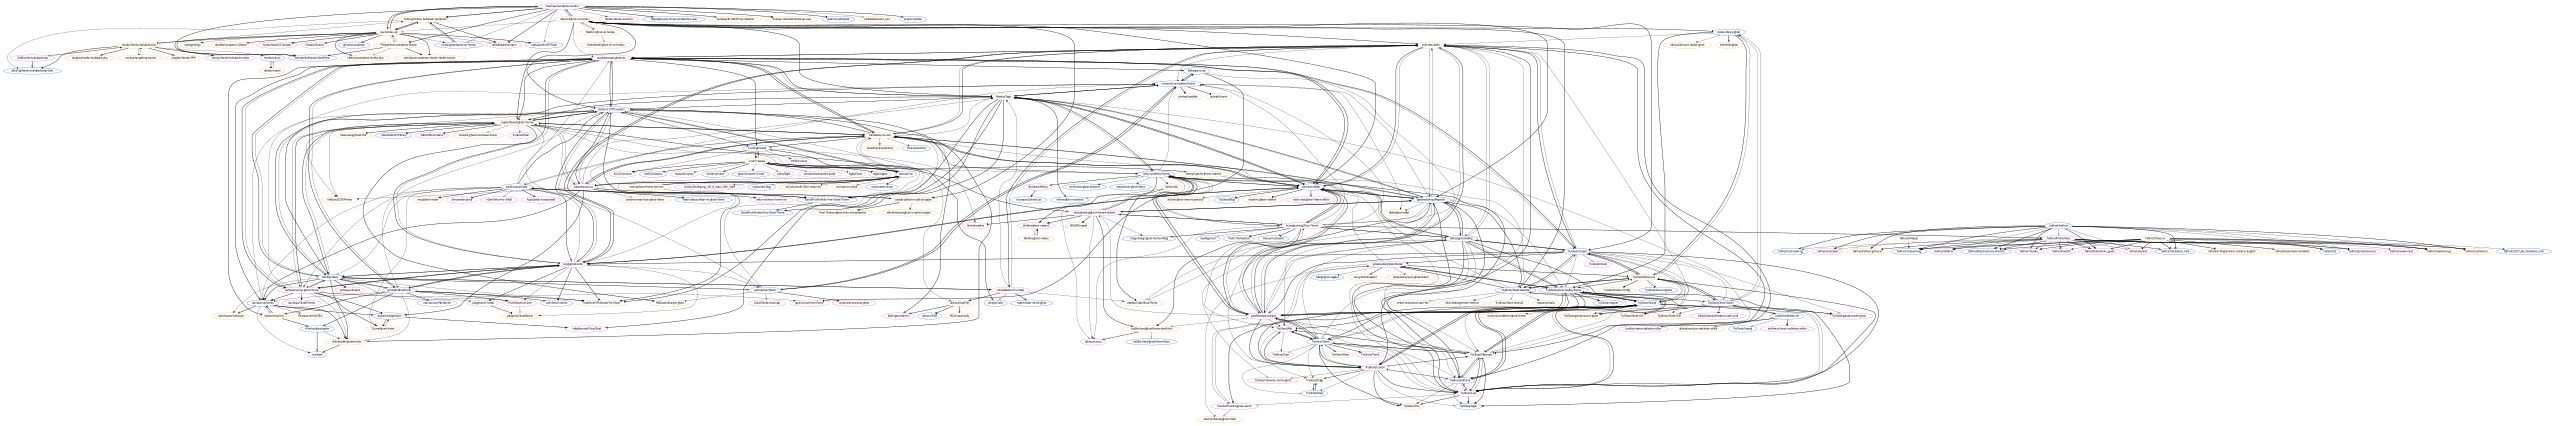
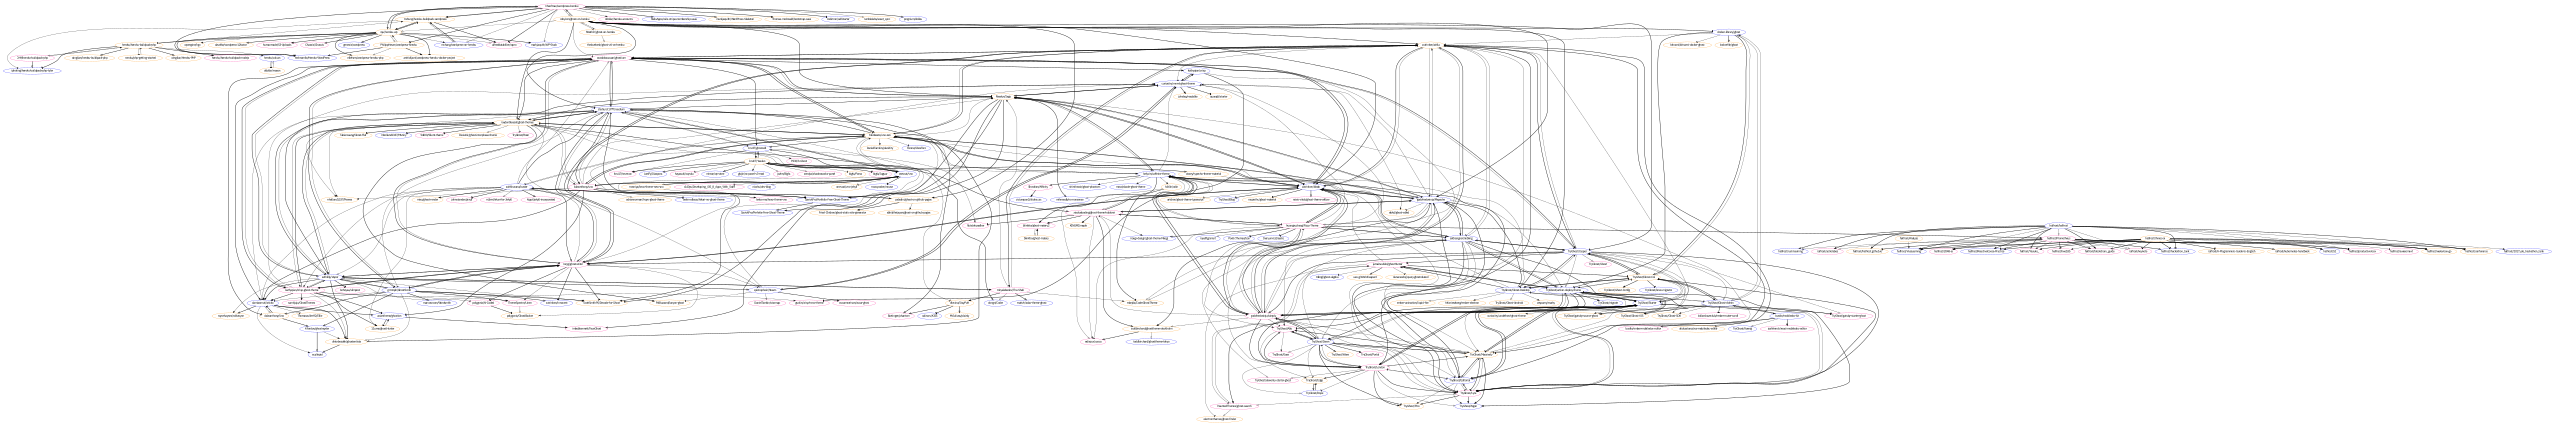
node "atConf/atswift-2016-resources": removed
